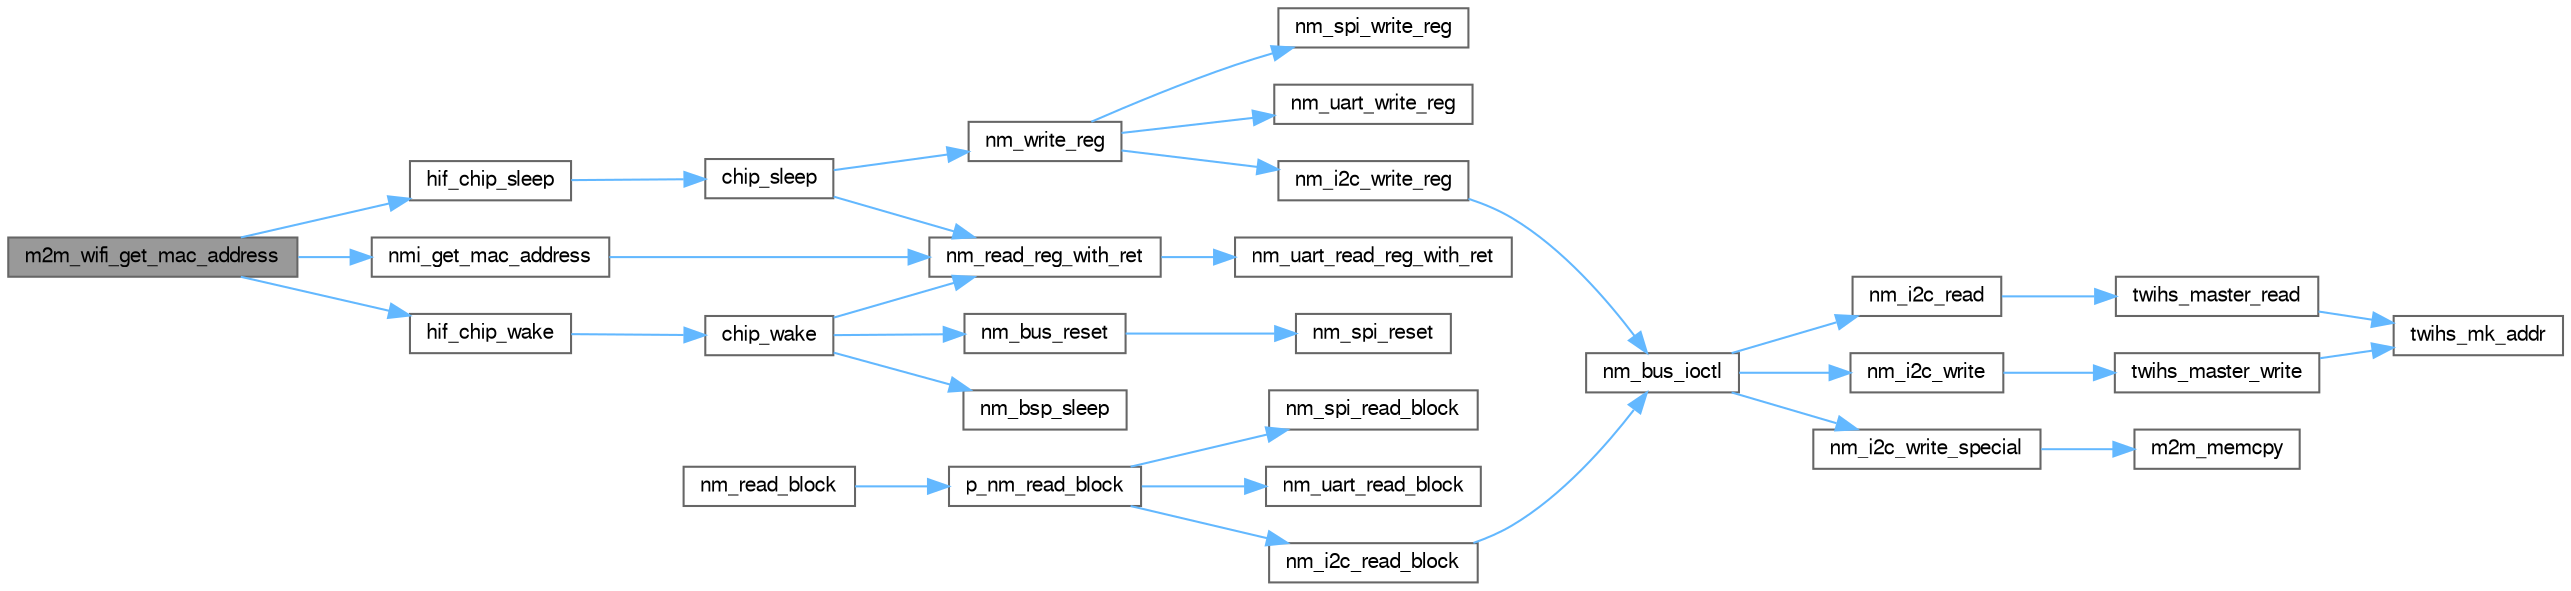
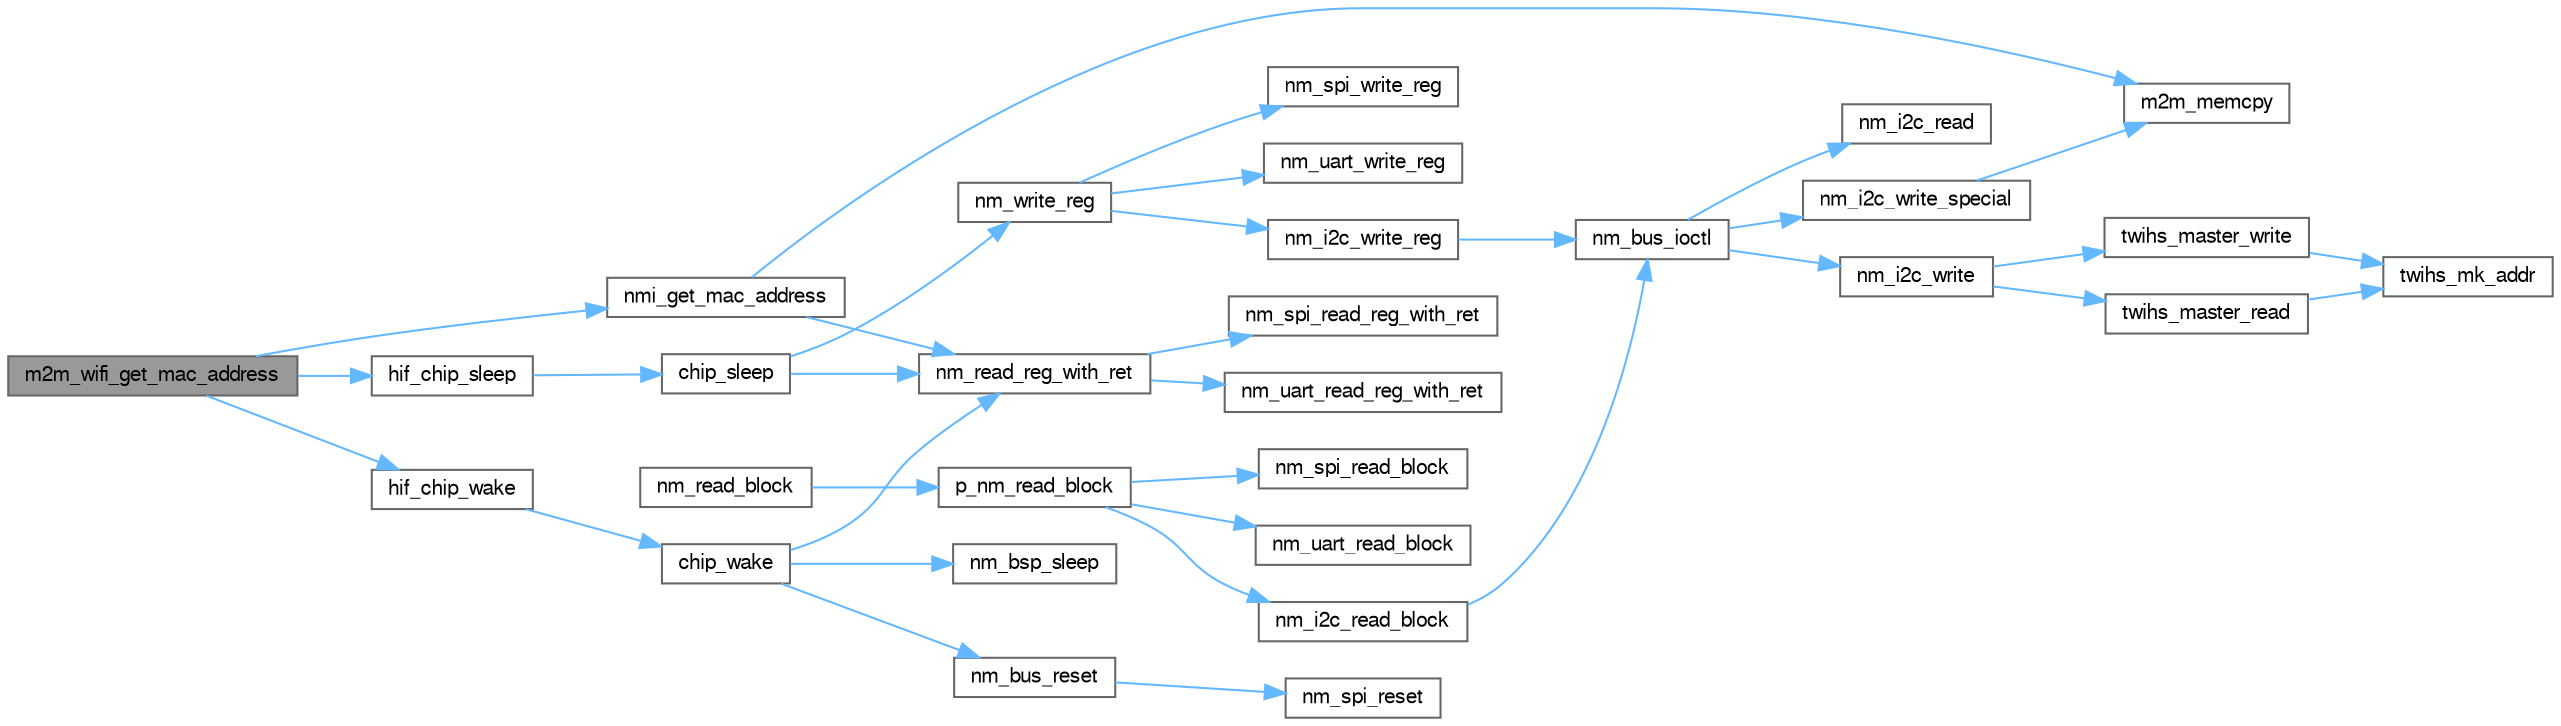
edge "nmi_get_mac_address" -> "m2m_memcpy": added
edge "nm_i2c_read" -> "twihs_master_read": now "nm_i2c_write" -> "twihs_master_read"
node "nm_spi_read_reg_with_ret": added
